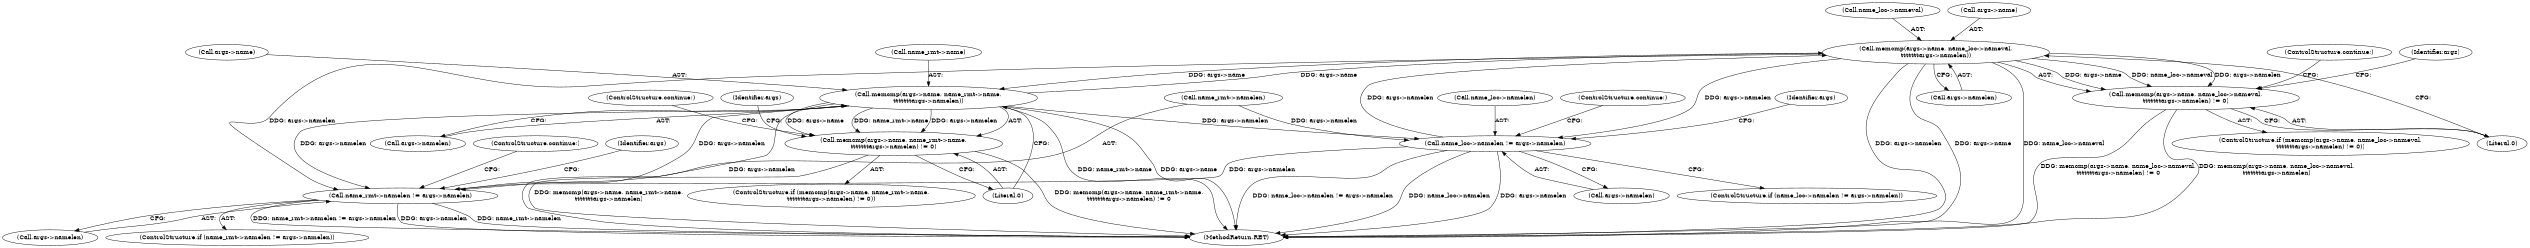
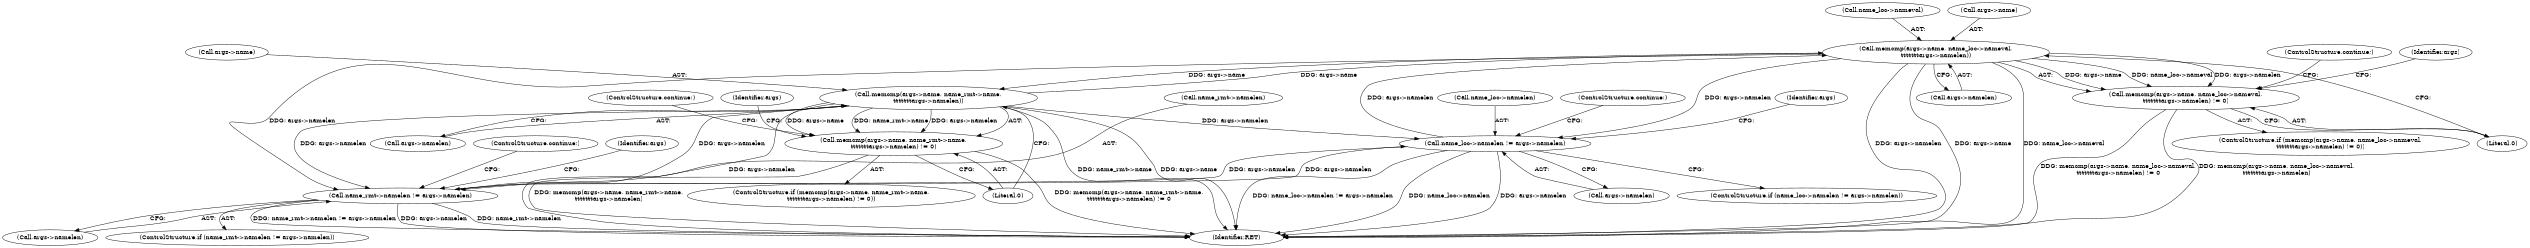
node "(Call,name_rmt->name)": removed
edge "(Call,name_rmt->namelen)" -> "(Call,name_loc->namelen != args->namelen)": now "(Call,name_rmt->namelen != args->namelen)" -> "(Call,name_loc->namelen != args->namelen)"
node "(MethodReturn,RET)": label "(MethodReturn,RET)" -> "(Identifier,RET)"
